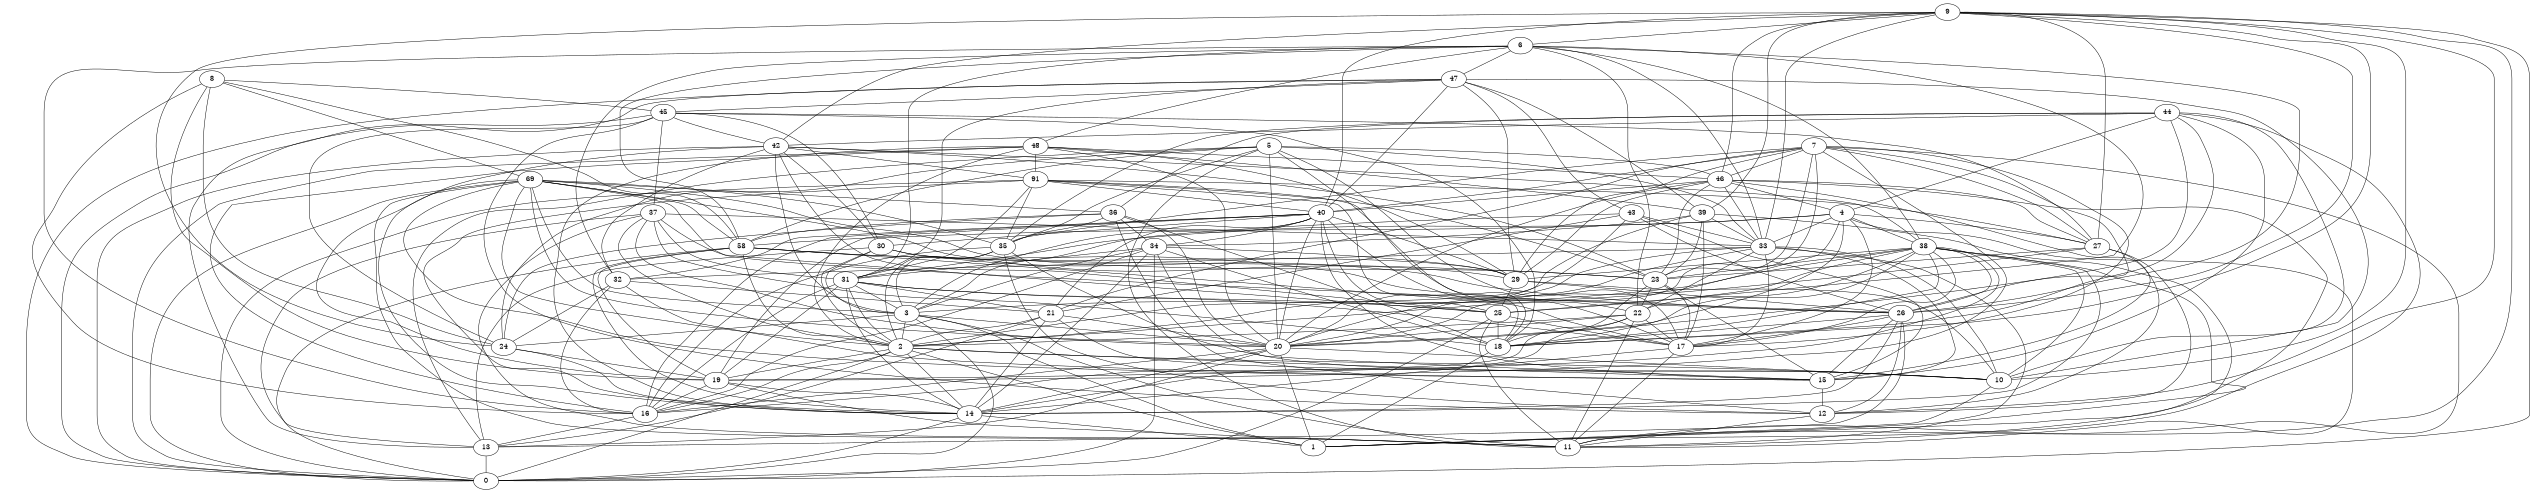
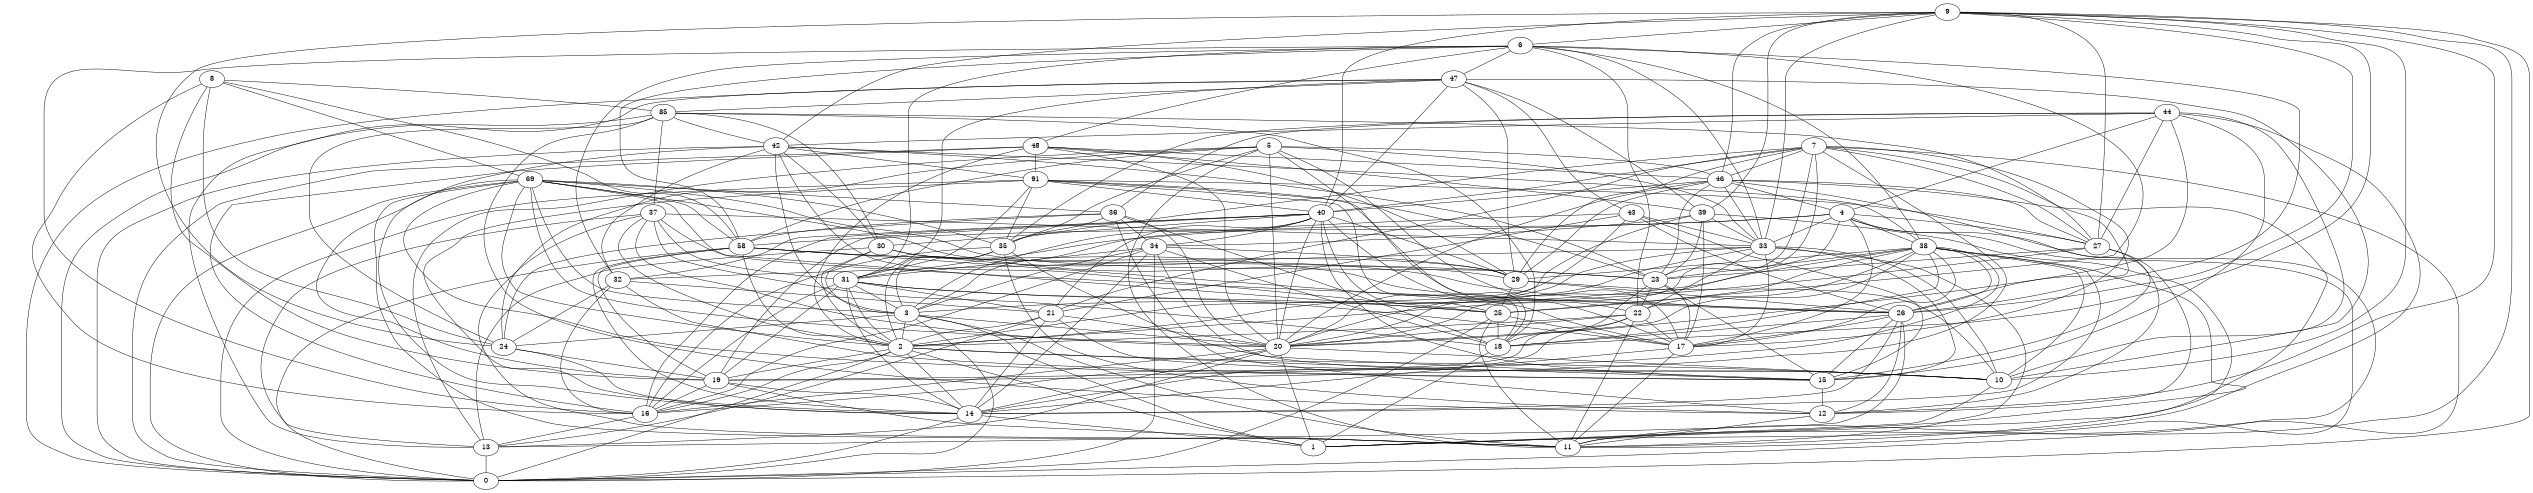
node "45": label "45" -> "85"
edge "48" -- "14": removed
edge "4" -- "18": now "4" -- "0"
edge "44" -- "18": now "44" -- "27"
